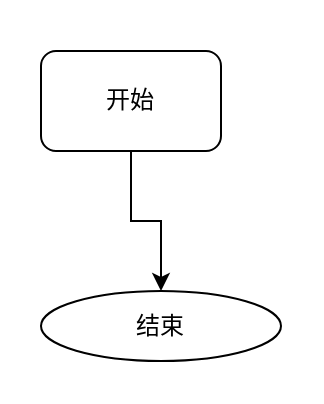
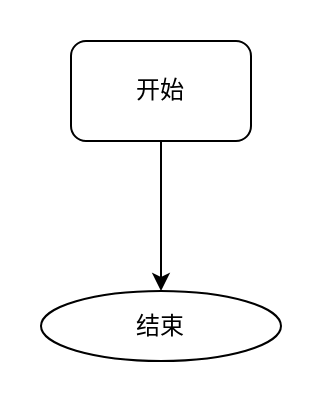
node "开始": moved (131, 101) -> (161, 91)
